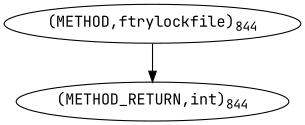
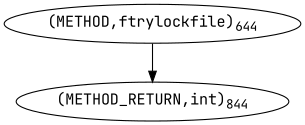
node "(METHOD,ftrylockfile)": text "844" -> "644"
